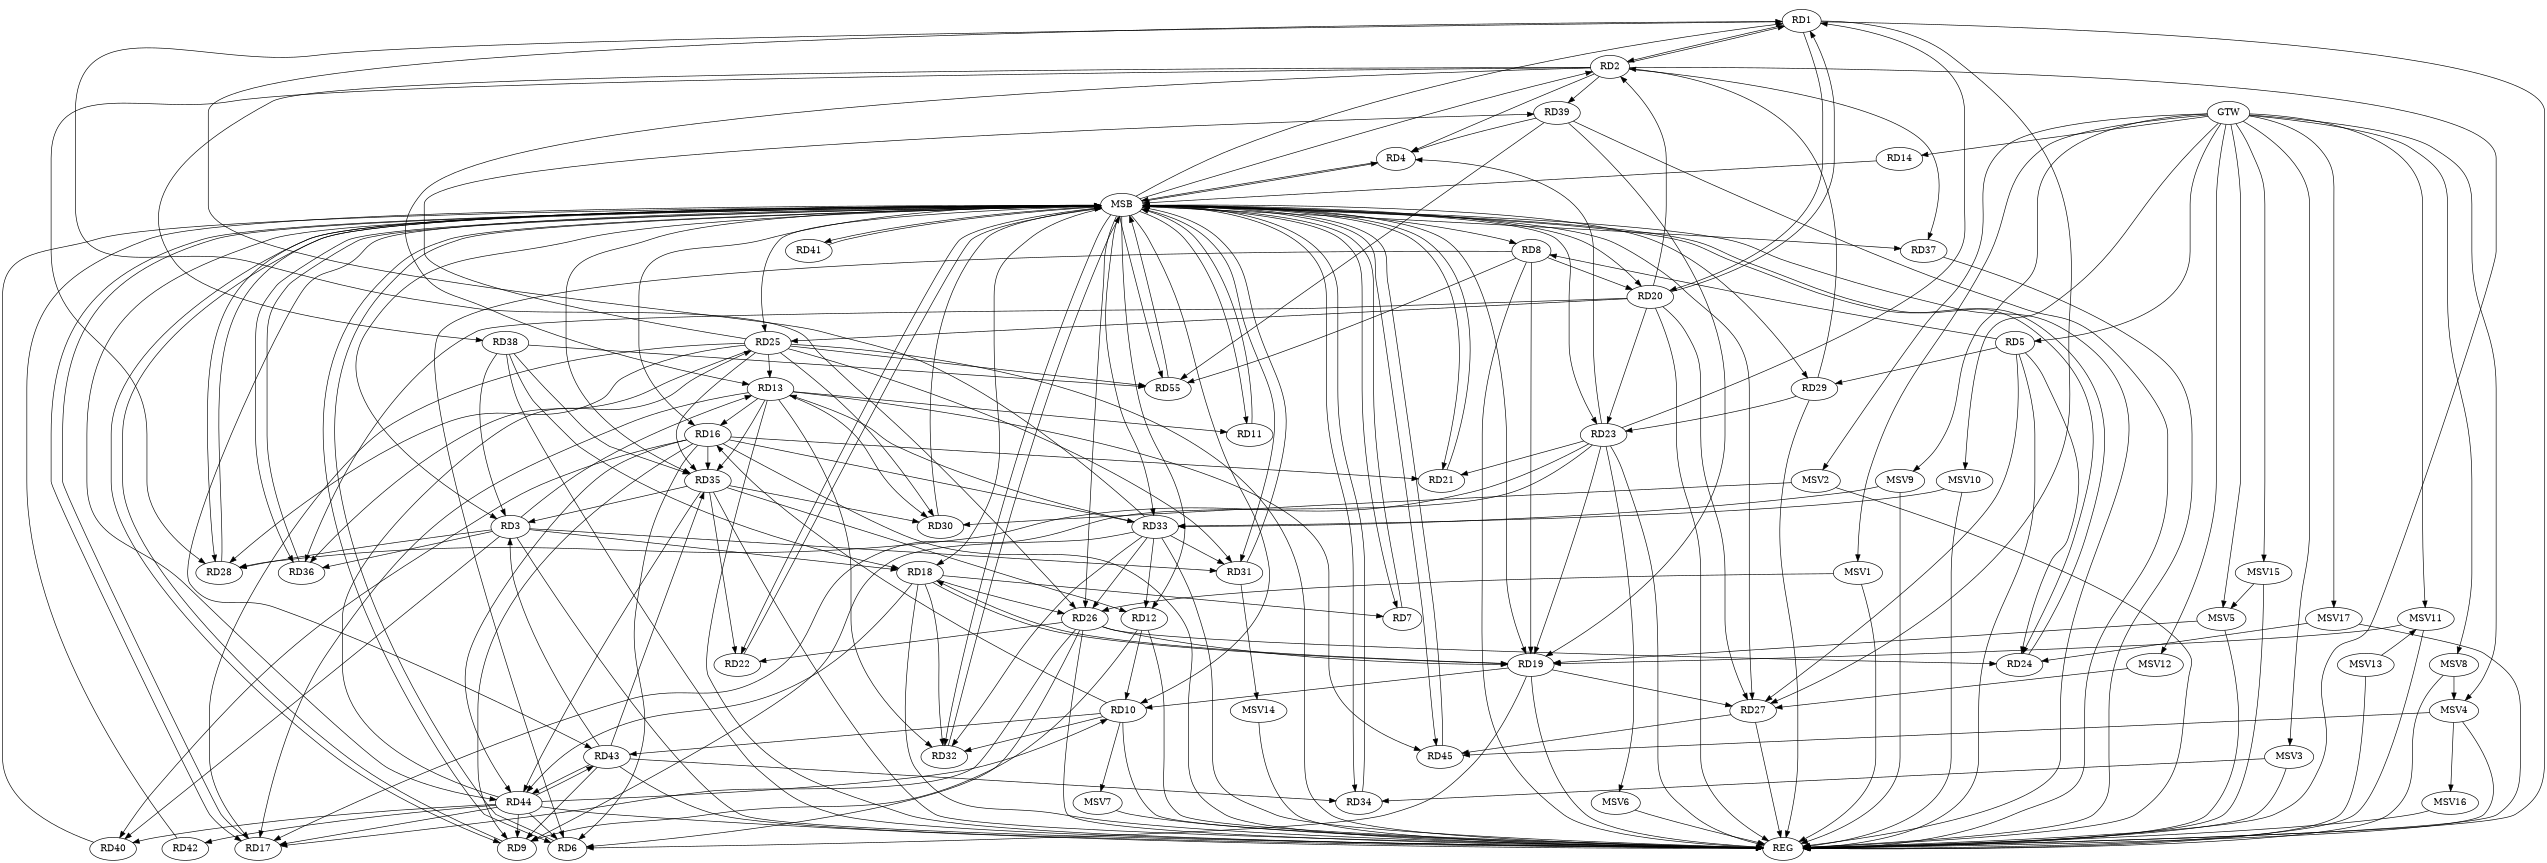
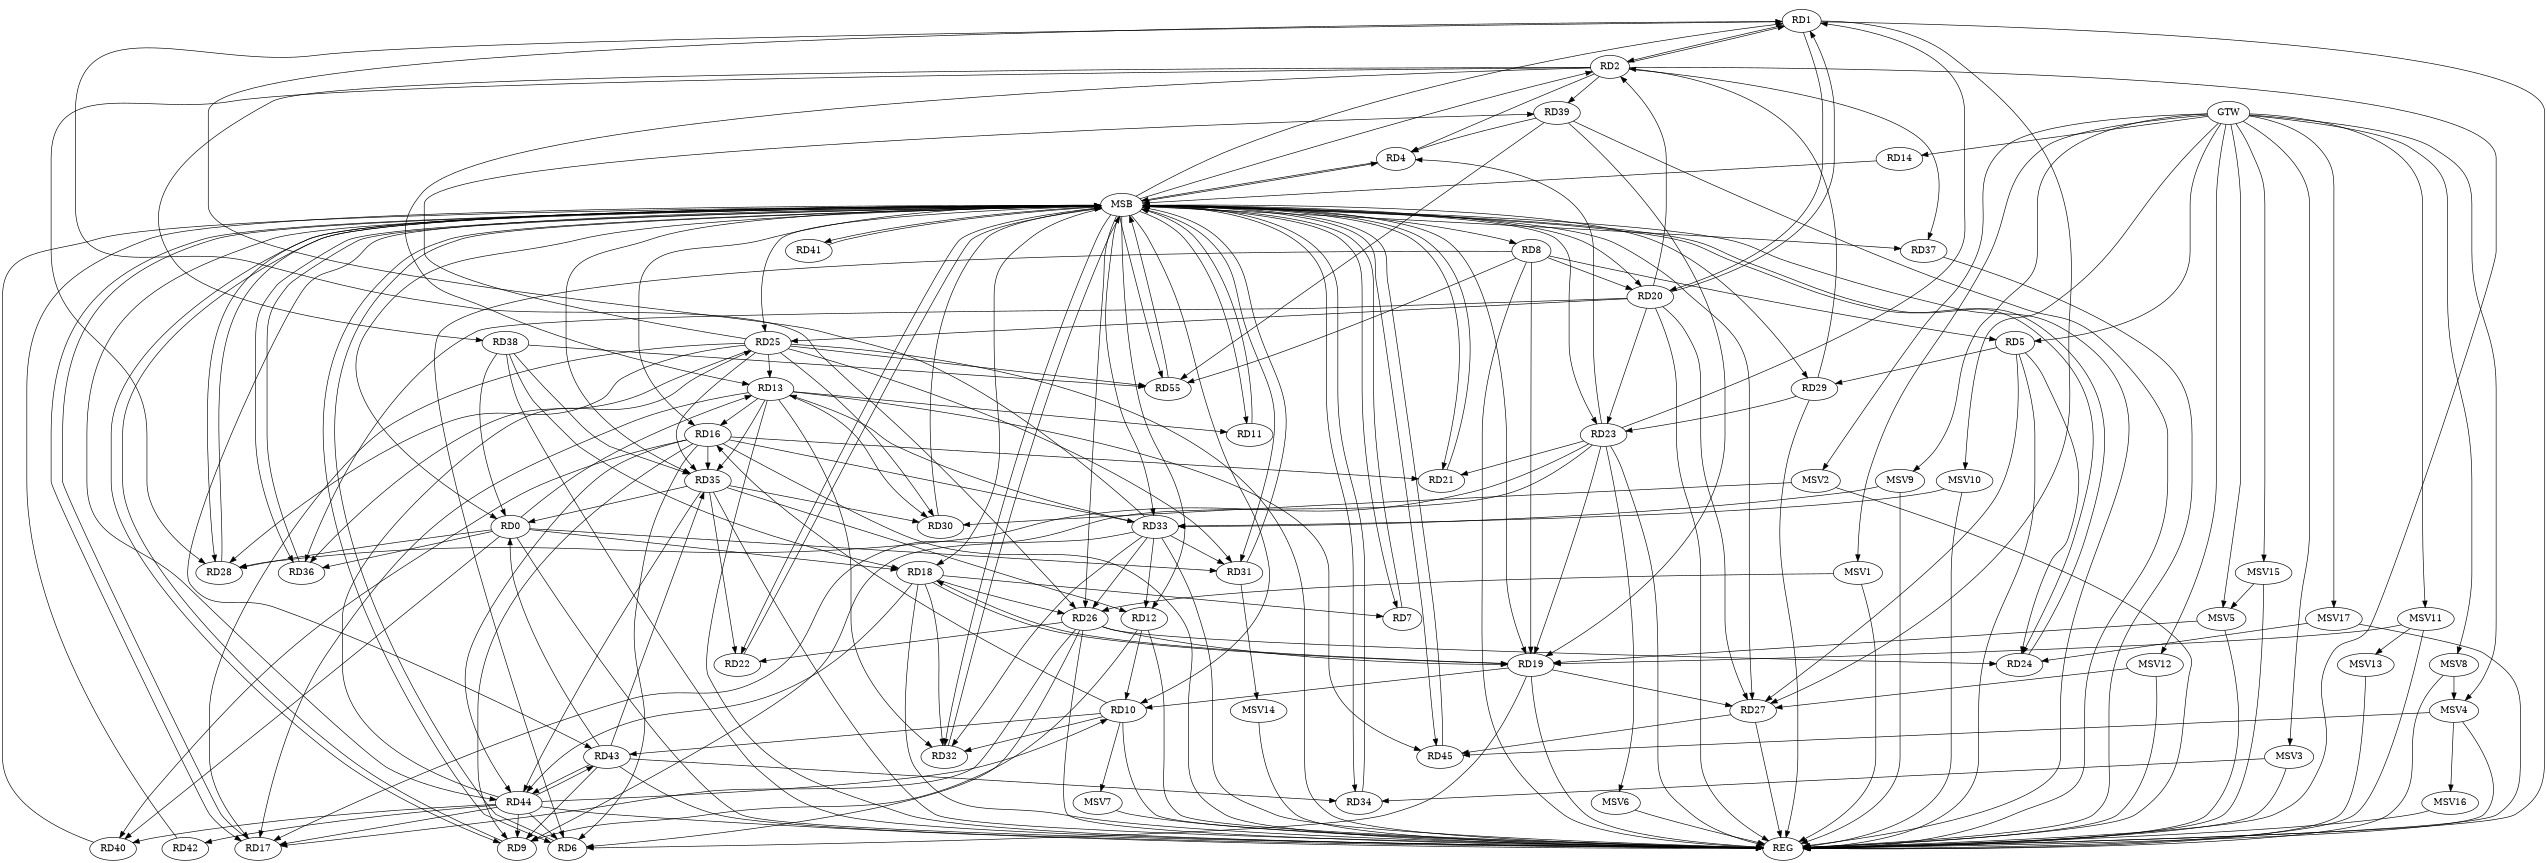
edge "RD5" -> "RD8": reversed
node "RD3": label "RD3" -> "RD0"
edge "MSV13" -> "MSV11": reversed
edge "MSV12" -> "REG": added
